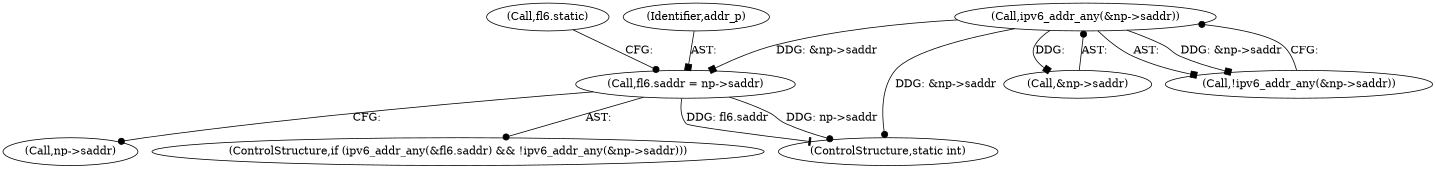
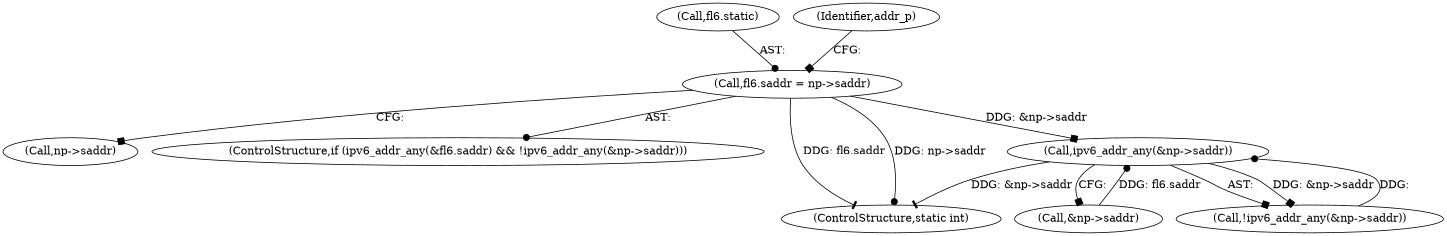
edge "(Call,ipv6_addr_any(&np->saddr))" -> "(Call,fl6.saddr = np->saddr)": reversed
edge "(Call,fl6.static)" -> "(Call,fl6.saddr = np->saddr)": label "CFG: " -> "AST: "
edge "(Identifier,addr_p)" -> "(Call,fl6.saddr = np->saddr)": label "AST: " -> "CFG: "
edge "(Call,ipv6_addr_any(&np->saddr))" -> "(Call,&np->saddr)": label "DDG: " -> "CFG: "
edge "(Call,&np->saddr)" -> "(Call,ipv6_addr_any(&np->saddr))": label "AST: " -> "DDG: fl6.saddr"
edge "(Call,!ipv6_addr_any(&np->saddr))" -> "(Call,ipv6_addr_any(&np->saddr))": label "CFG: " -> "DDG: "
edge "(Call,ipv6_addr_any(&np->saddr))" -> "(ControlStructure,static int)": arrowhead dot -> tee
edge "(Call,fl6.saddr = np->saddr)" -> "(Call,np->saddr)": arrowhead dot -> box
